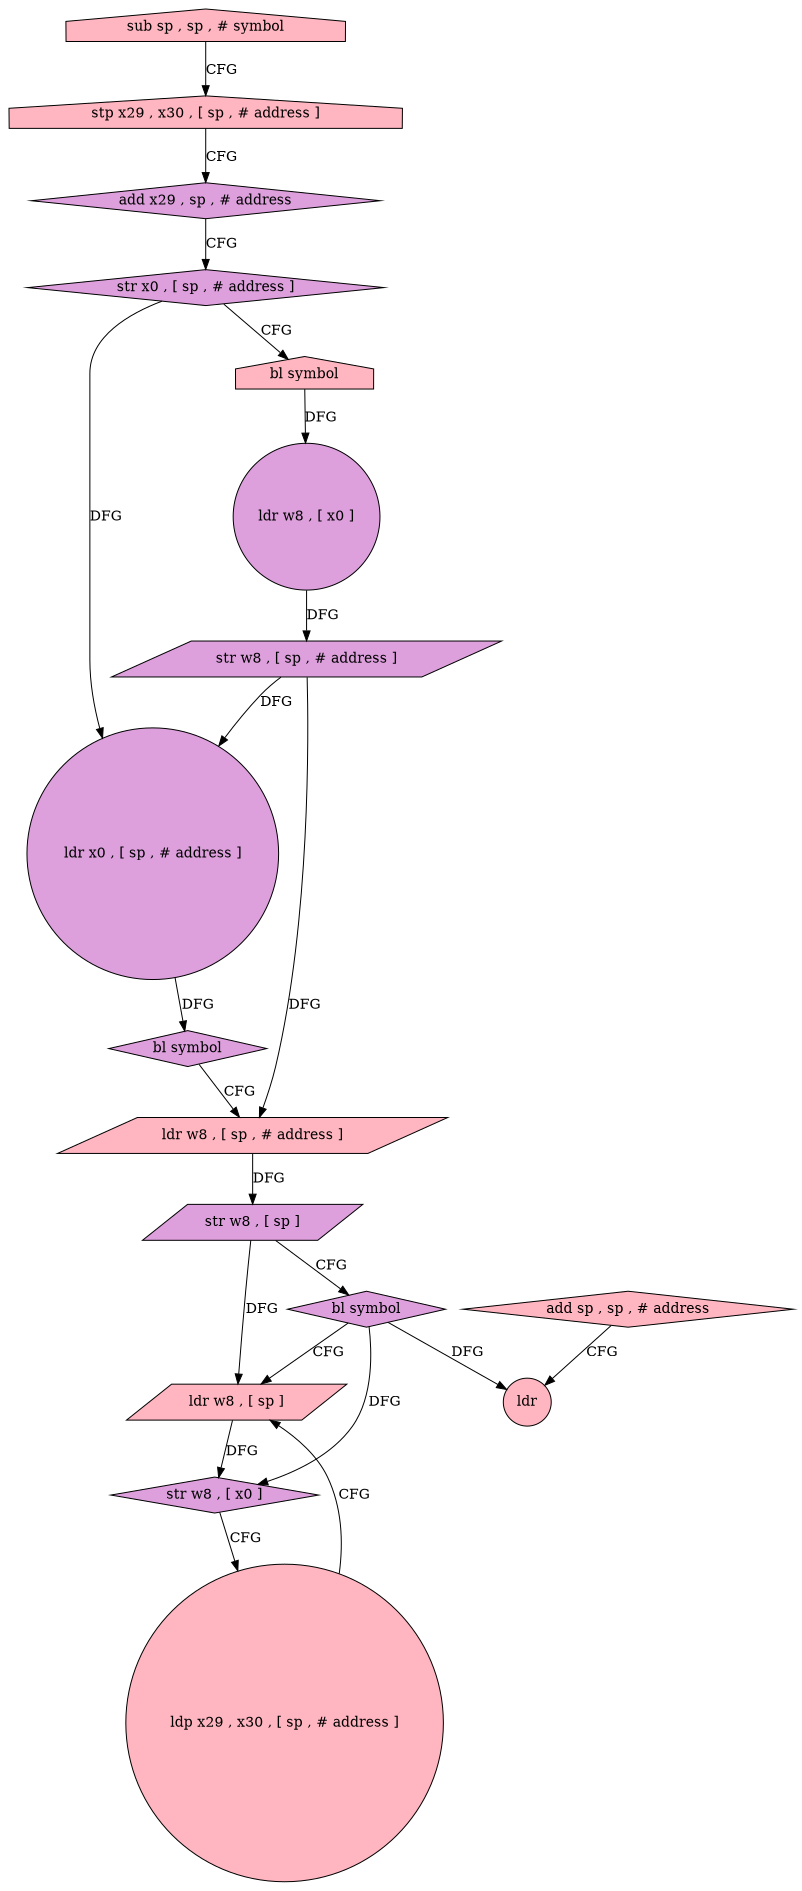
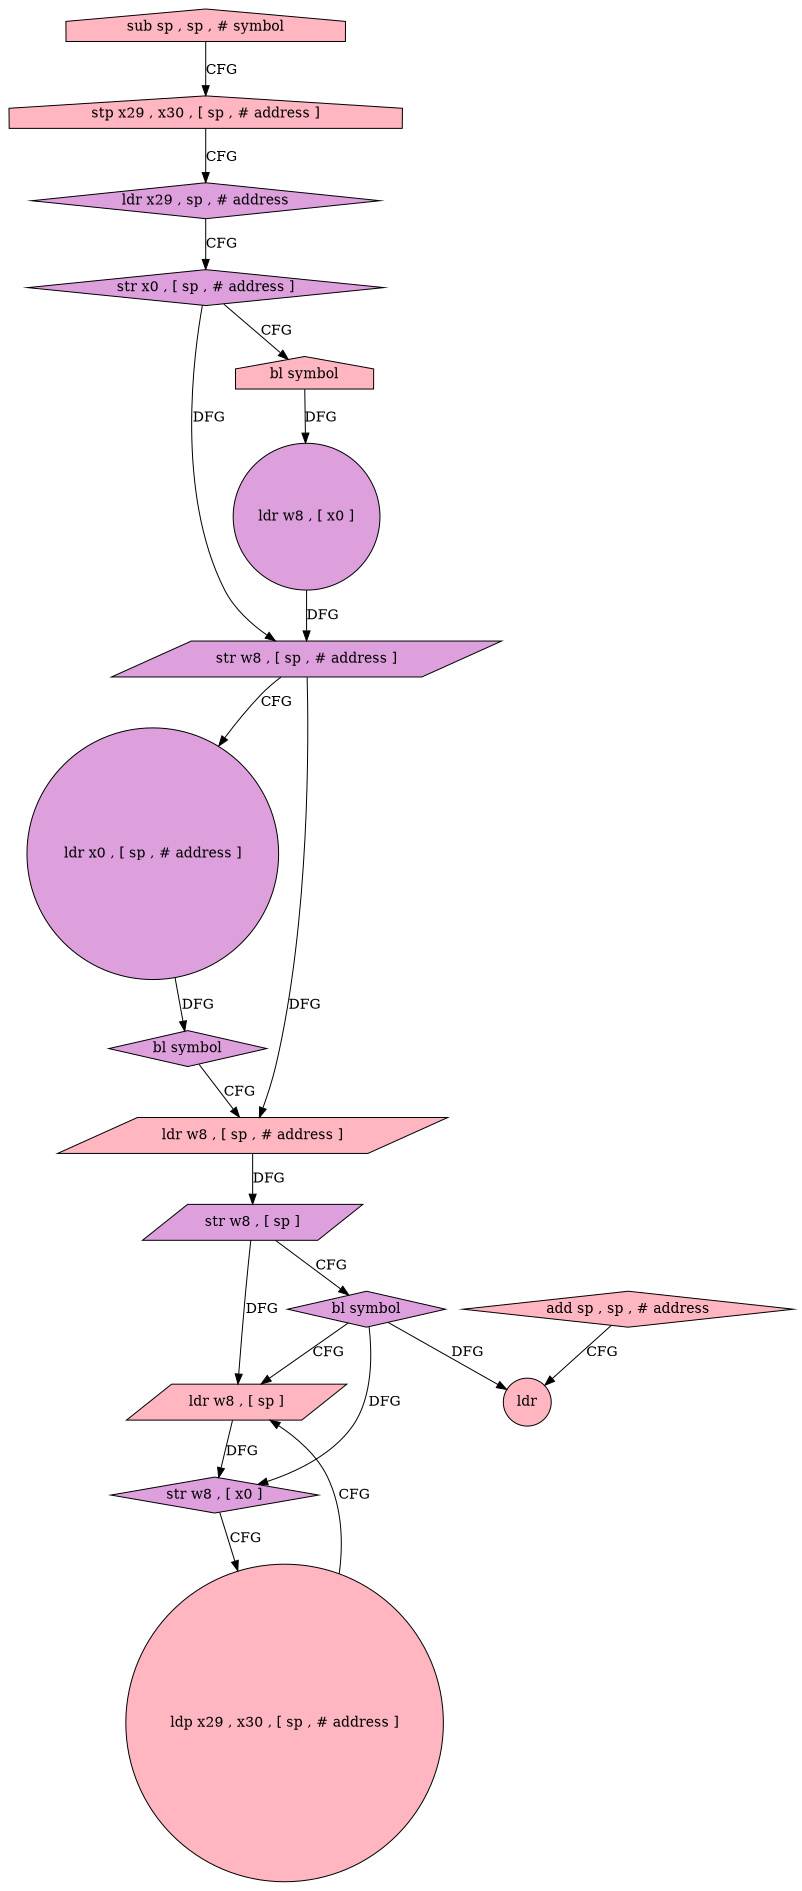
node "add x29 , sp , # address": label "add x29 , sp , # address" -> "ldr x29 , sp , # address"
edge "str x0 , [ sp , # address ]" -> "ldr x0 , [ sp , # address ]": now "str x0 , [ sp , # address ]" -> "str w8 , [ sp , # address ]"
edge "str w8 , [ sp , # address ]" -> "ldr x0 , [ sp , # address ]": label "DFG" -> "CFG"
